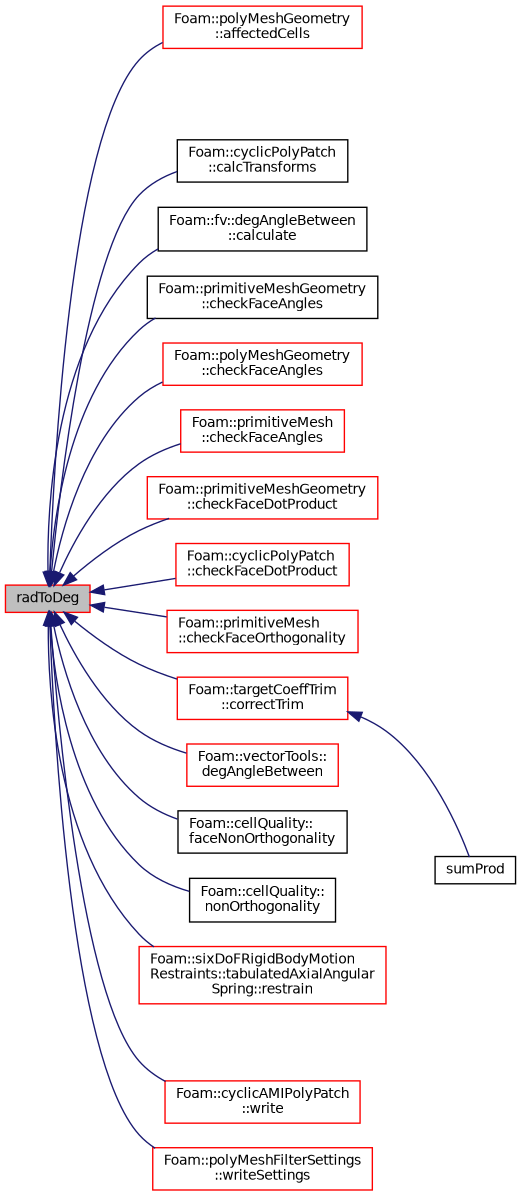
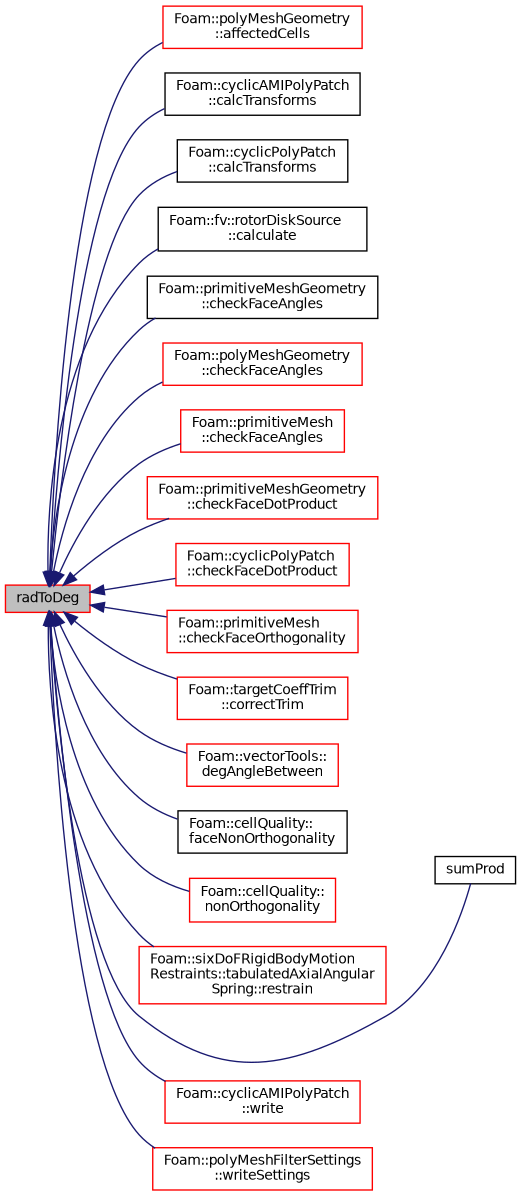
node "Foam::cyclicAMIPolyPatch ::calcTransforms": added
node "Foam::fv::degAngleBetween ::calculate": label "Foam::fv::degAngleBetween ::calculate" -> "Foam::fv::rotorDiskSource ::calculate"
edge "sumProd" -> "Foam::targetCoeffTrim ::correctTrim": now "sumProd" -> "radToDeg"
node "Foam::cellQuality:: nonOrthogonality": color black -> red
